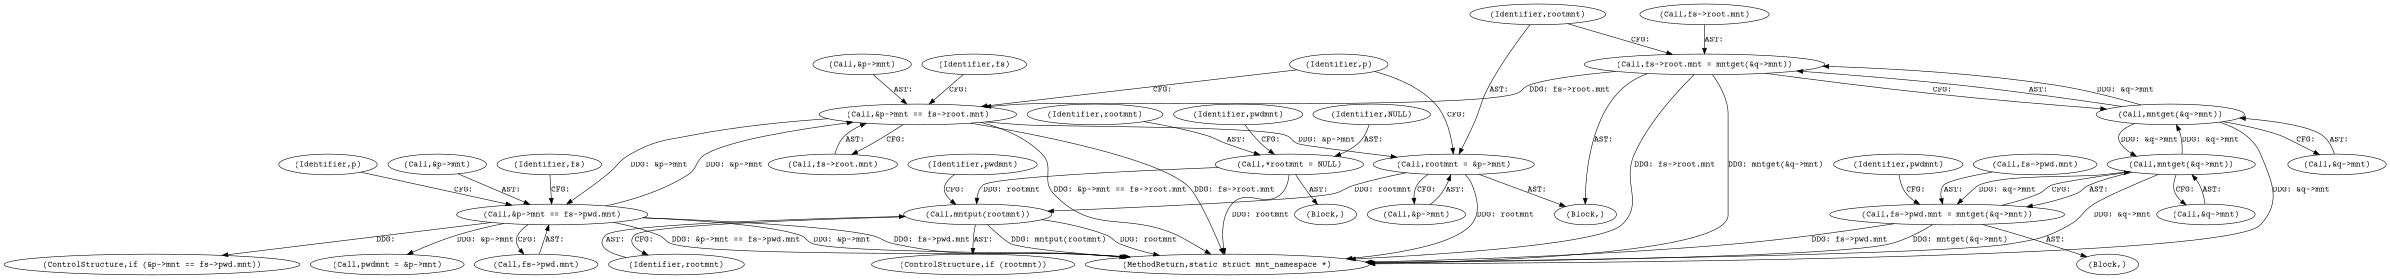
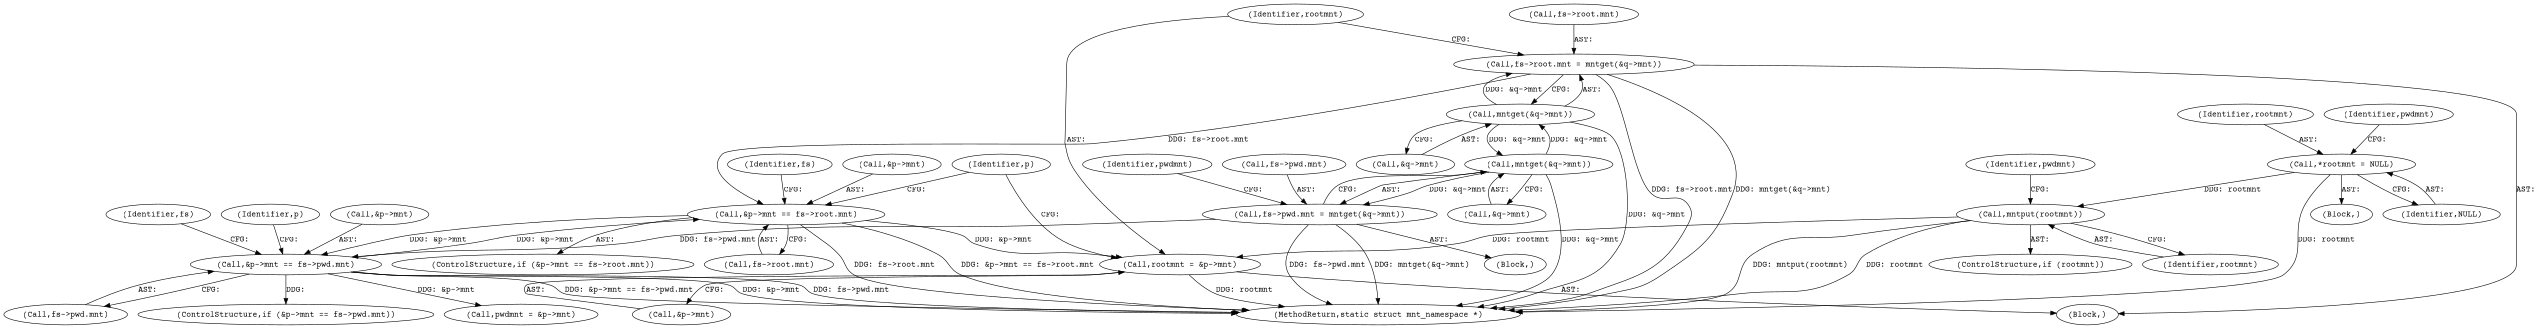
edge "(Call,*rootmnt = NULL)" -> "(Identifier,NULL)": added, label "CFG:"
edge "(Call,rootmnt = &p->mnt)" -> "(Call,mntput(rootmnt))": reversed
edge "(Call,fs->pwd.mnt = mntget(&q->mnt))" -> "(Call,&p->mnt == fs->pwd.mnt)": added, label "DDG: fs->pwd.mnt"
node "(ControlStructure,if (&p->mnt == fs->root.mnt))": added
